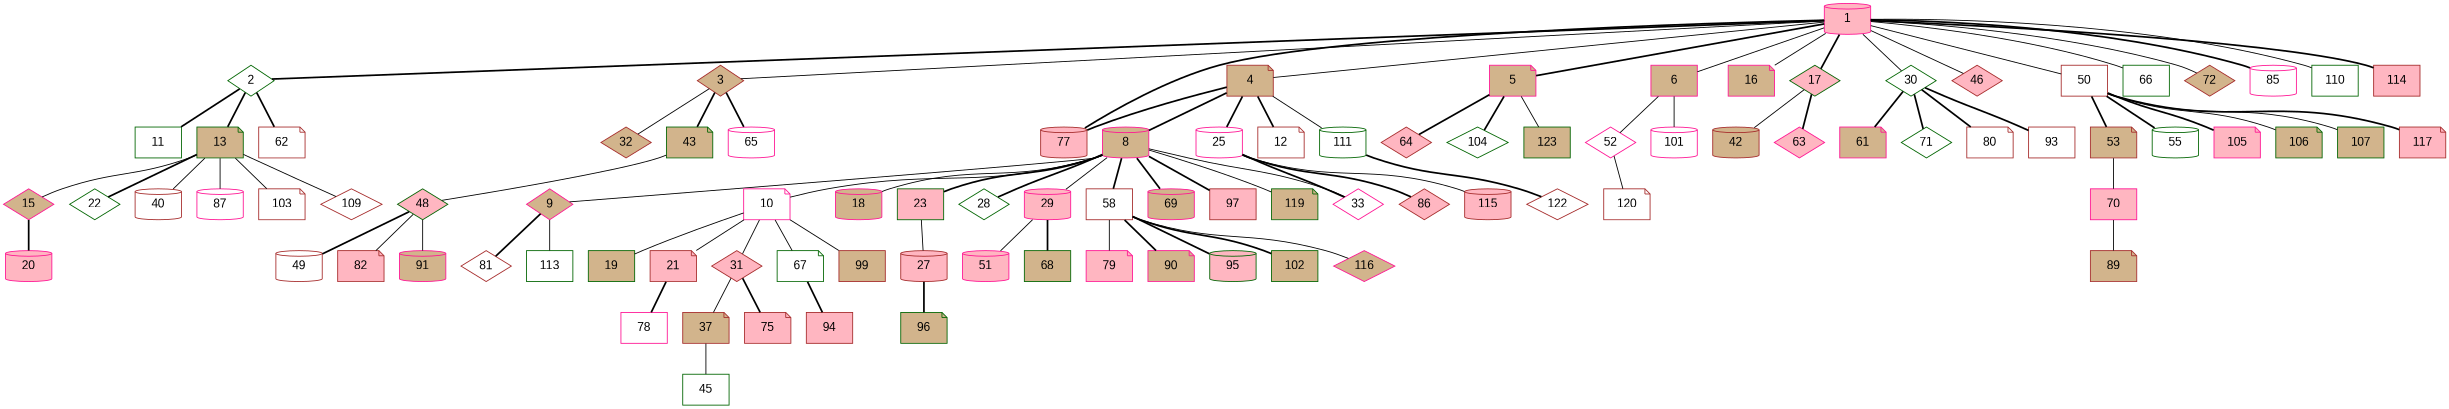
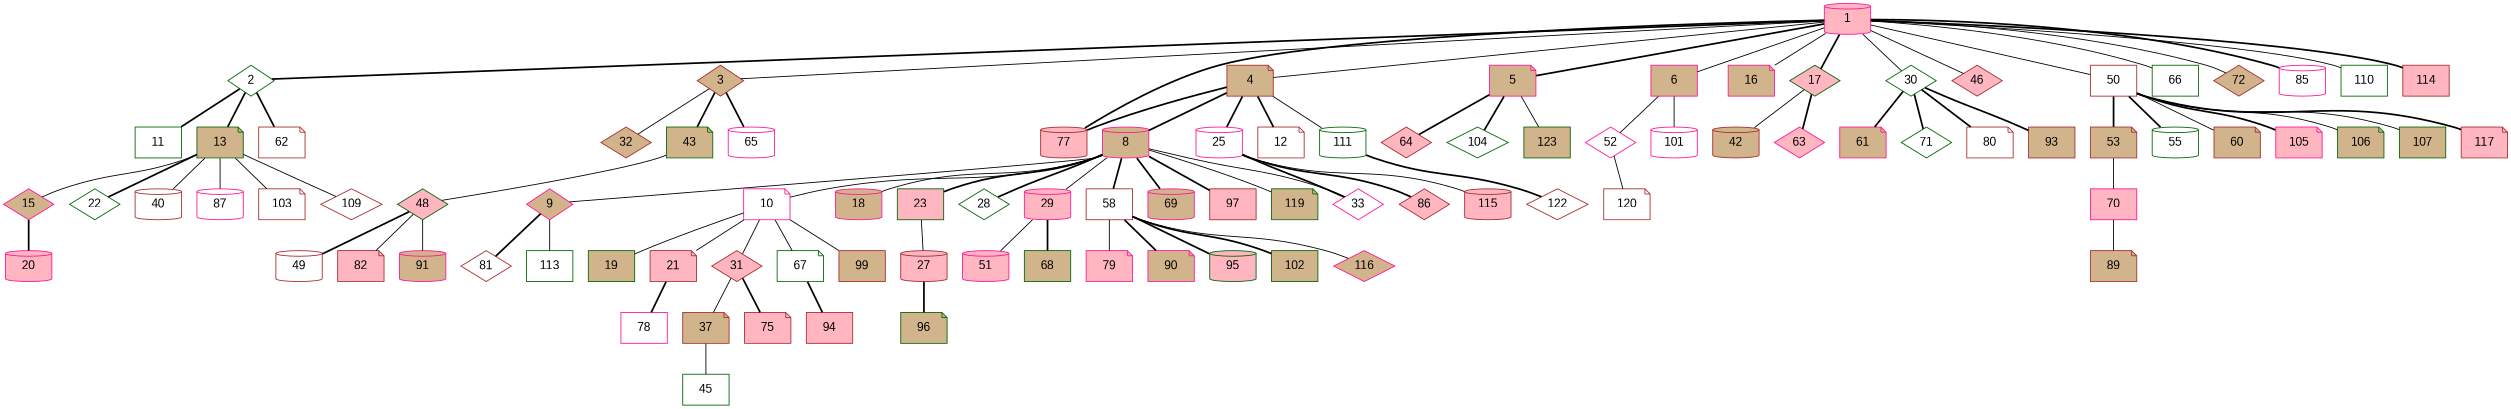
node "93": fillcolor white -> tan
node "60": added
